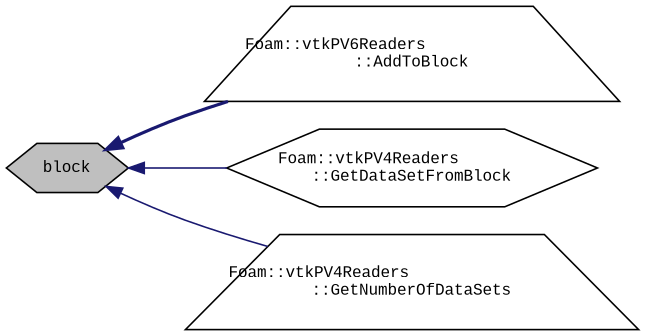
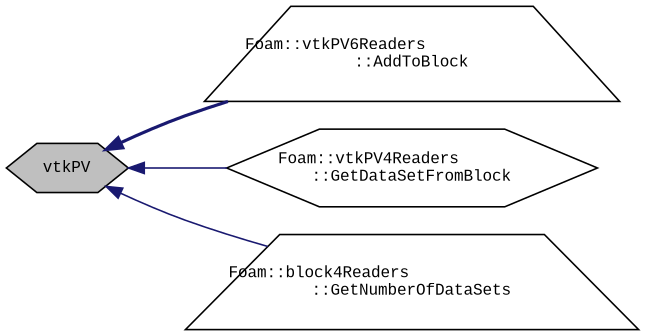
node "block": label "block" -> "vtkPV"
node "Foam::vtkPV4Readers ::GetNumberOfDataSets": label "Foam::vtkPV4Readers ::GetNumberOfDataSets" -> "Foam::block4Readers ::GetNumberOfDataSets"
